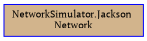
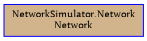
node "NetworkSimulator.Jackson Network": label "NetworkSimulator.Jackson Network" -> "NetworkSimulator.Network Network"
